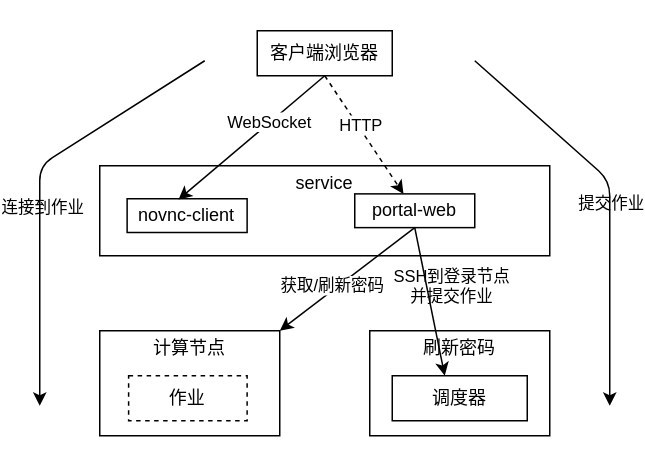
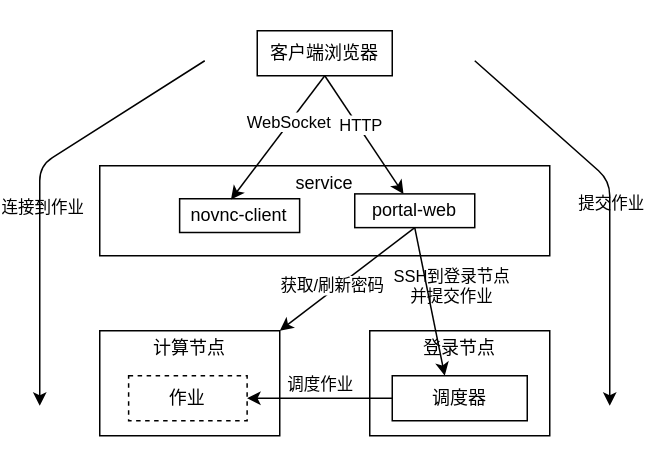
edge "客户端浏览器" -> "portal-web": style dashed -> solid
node "novnc-client": moved (187, 216) -> (240, 216)
node "刷新密码": label "刷新密码" -> "登录节点"
edge "调度器" -> "作业": added, label "调度作业"
